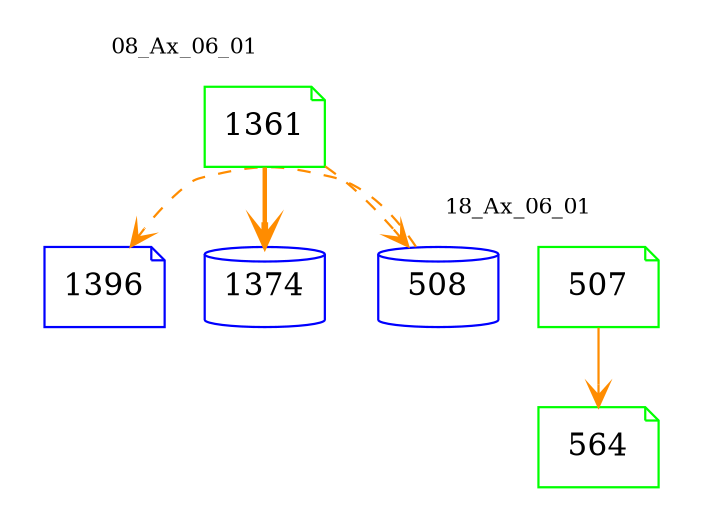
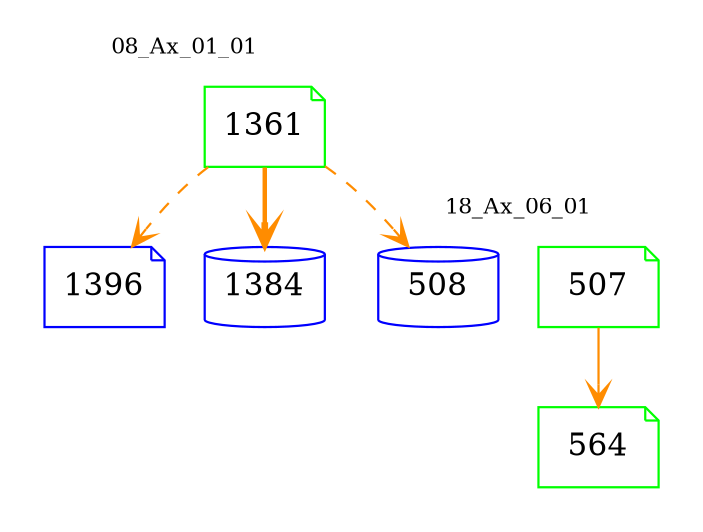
cluster "08_Ax_06_01": label "08_Ax_06_01" -> "08_Ax_01_01"
edge "508" -> "1396": now "1361" -> "1396"
node "1374": label "1374" -> "1384"
